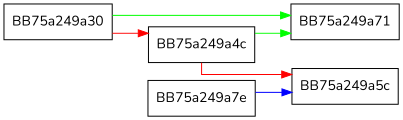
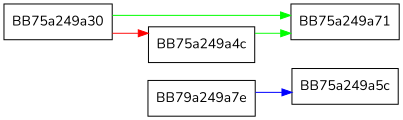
edge "BB75a249a4c" -> "BB75a249a5c": removed
node "BB75a249a7e": label "BB75a249a7e" -> "BB79a249a7e"
